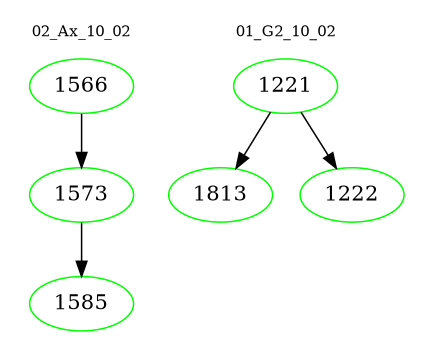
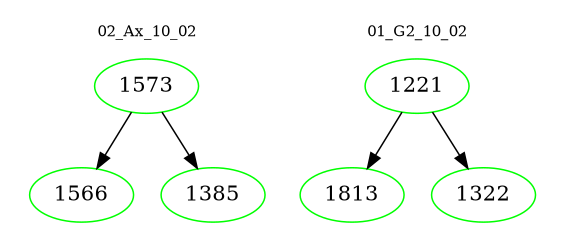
edge "1566" -> "1573": reversed
node "1222": label "1222" -> "1322"
node "1585": label "1585" -> "1385"
